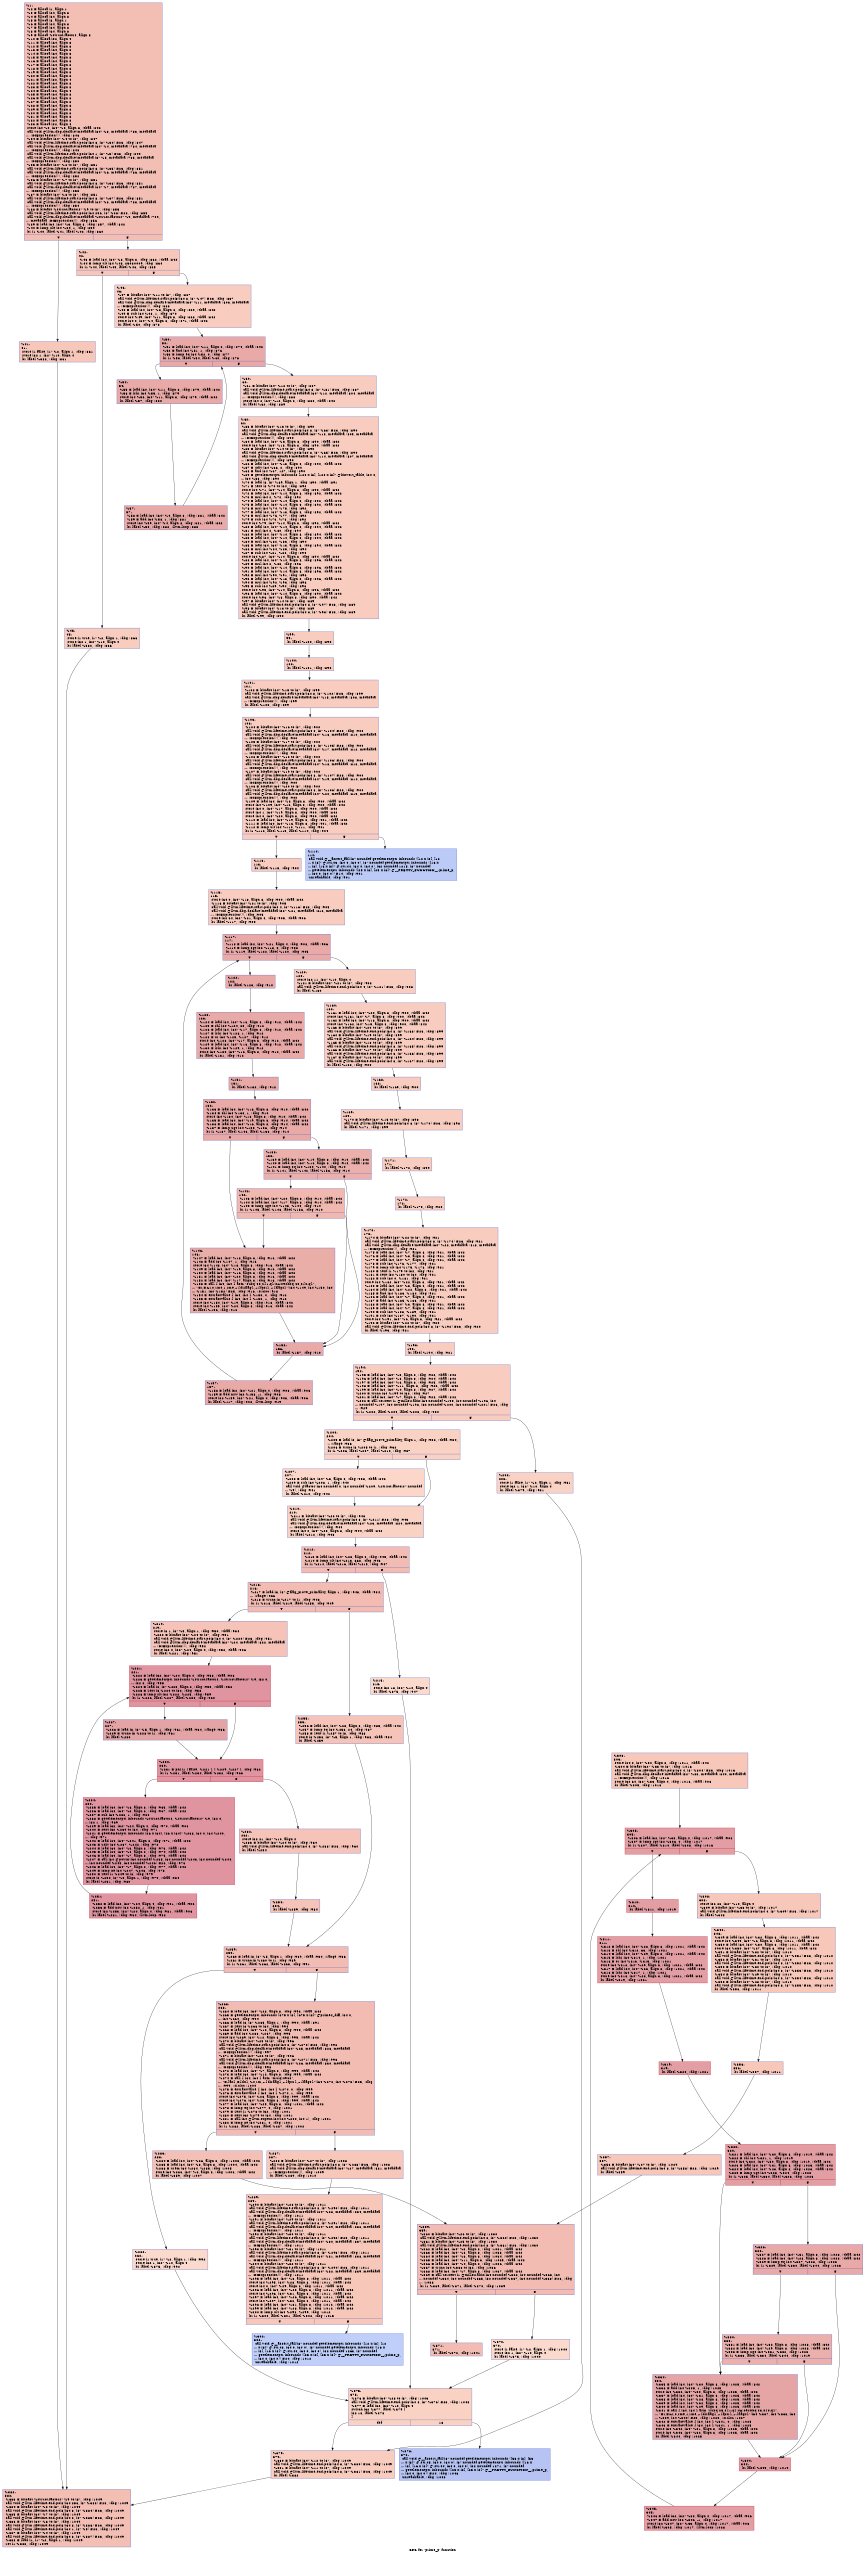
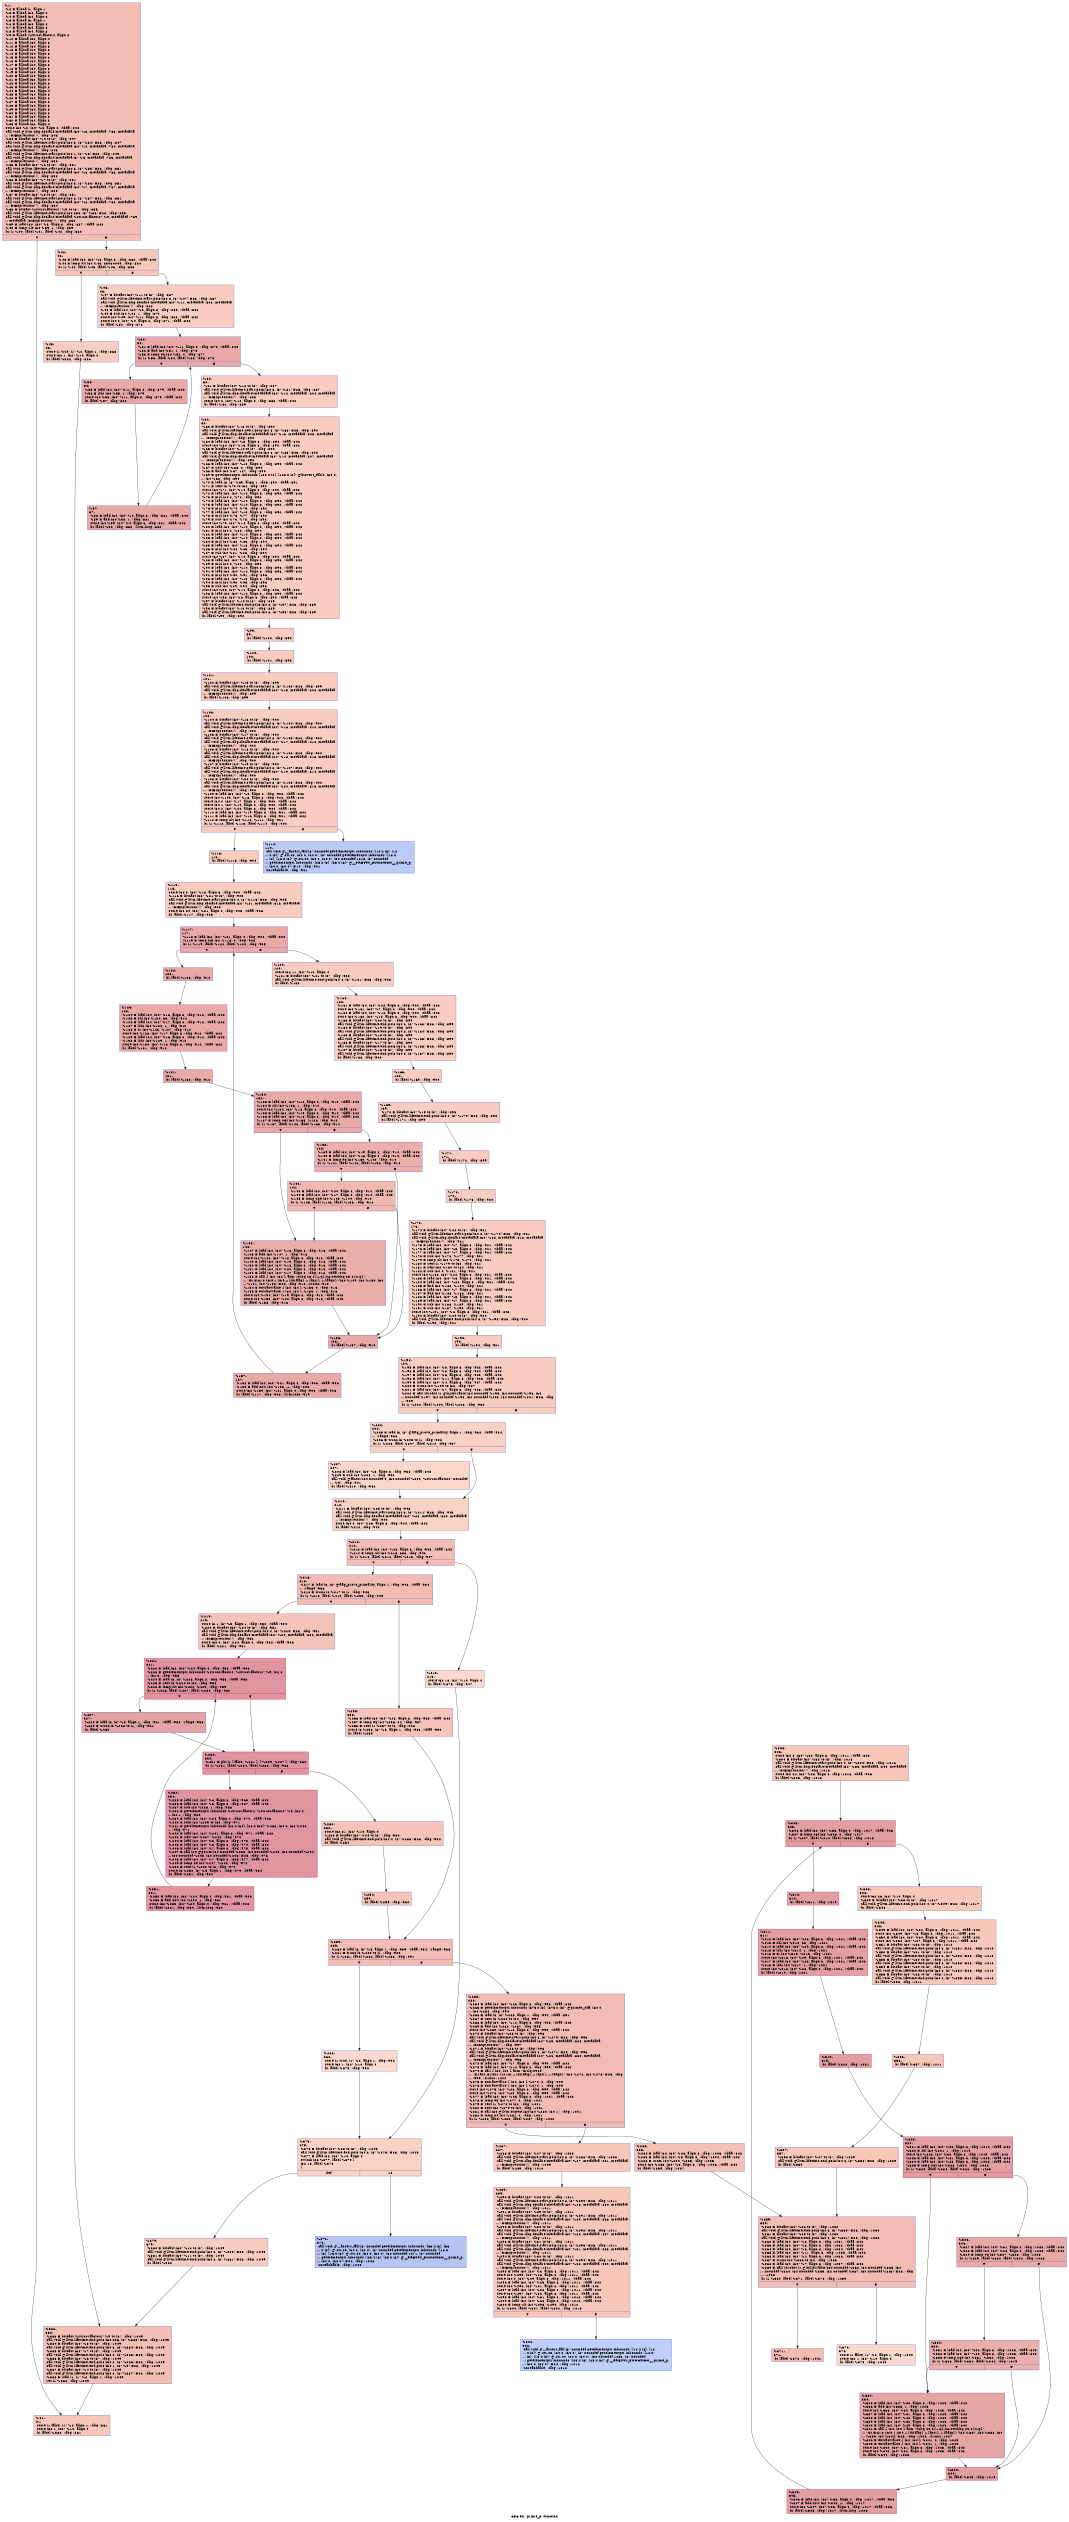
edge "%41:" -> "%382:": reversed
node "%203:": removed
edge "%370:" -> "%375:": removed
